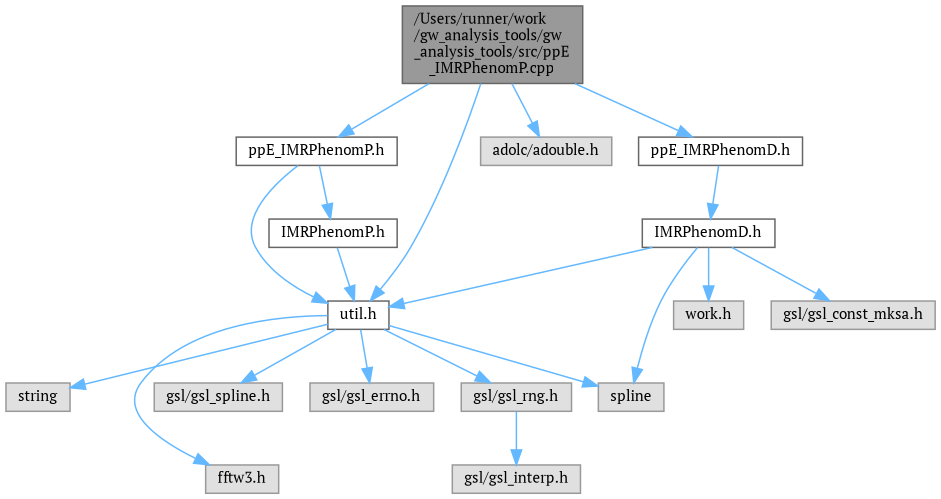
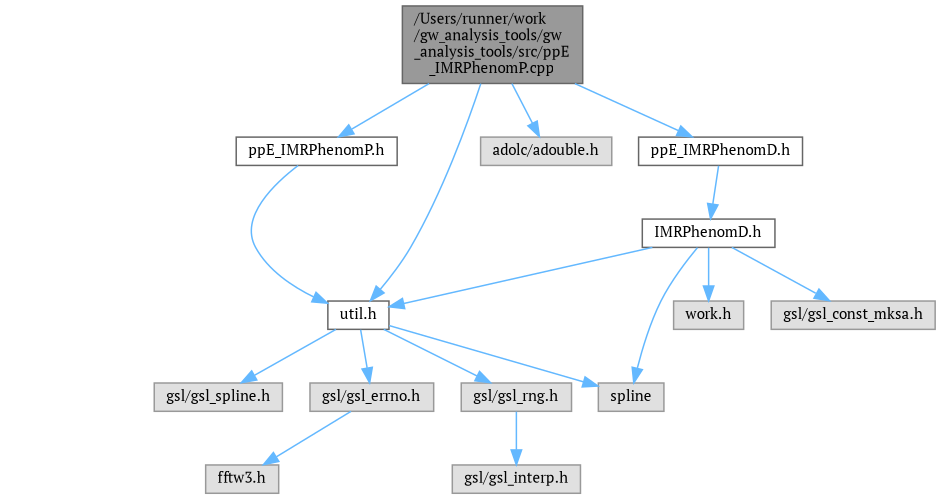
node "IMRPhenomP.h": removed
edge "util.h" -> "fftw3.h": now "gsl/gsl_errno.h" -> "fftw3.h"
node "string": removed
